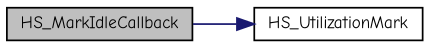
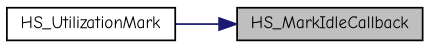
edge "HS_MarkIdleCallback" -> "HS_UtilizationMark": reversed
